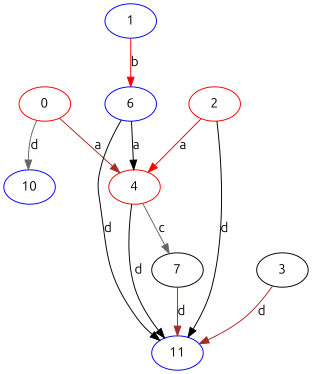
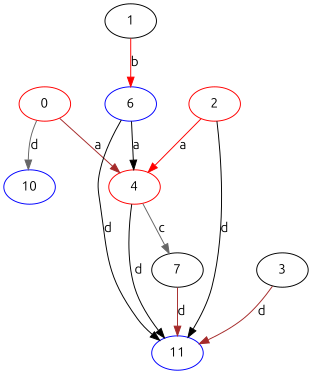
node "1": color blue -> black
